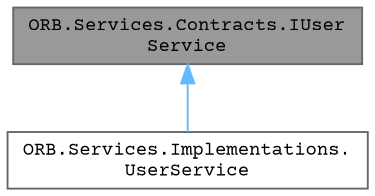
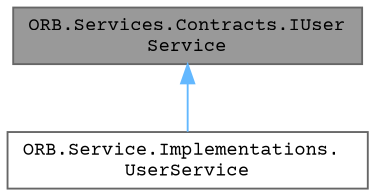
node "ORB.Services.Implementations. UserService": label "ORB.Services.Implementations. UserService" -> "ORB.Service.Implementations. UserService"
